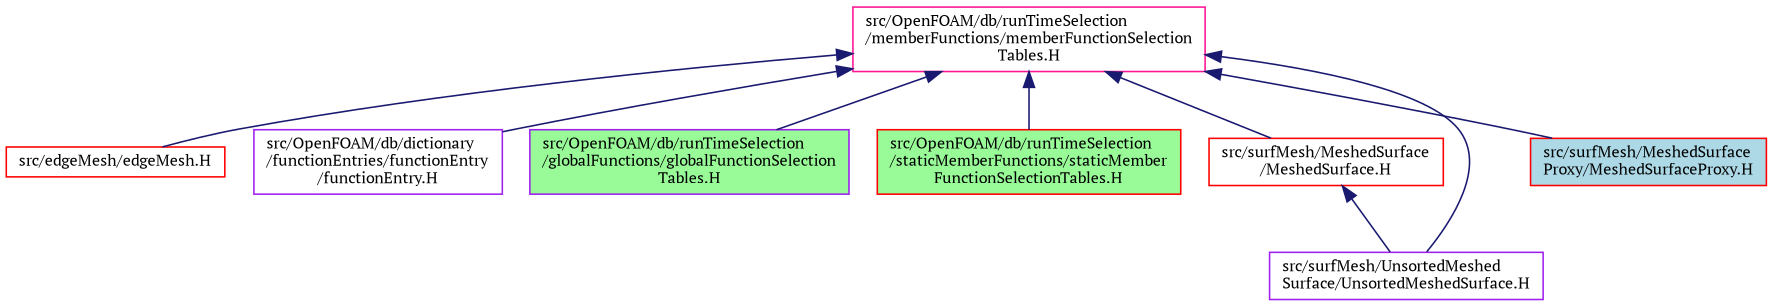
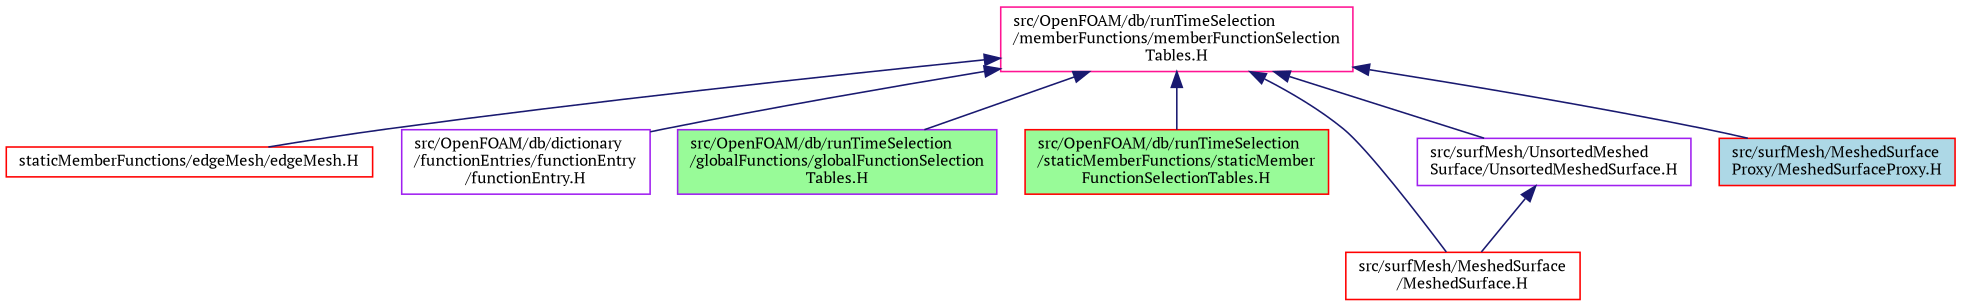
node "src/edgeMesh/edgeMesh.H": label "src/edgeMesh/edgeMesh.H" -> "staticMemberFunctions/edgeMesh/edgeMesh.H"
edge "src/surfMesh/UnsortedMeshed Surface/UnsortedMeshedSurface.H" -> "src/surfMesh/MeshedSurface /MeshedSurface.H": reversed
